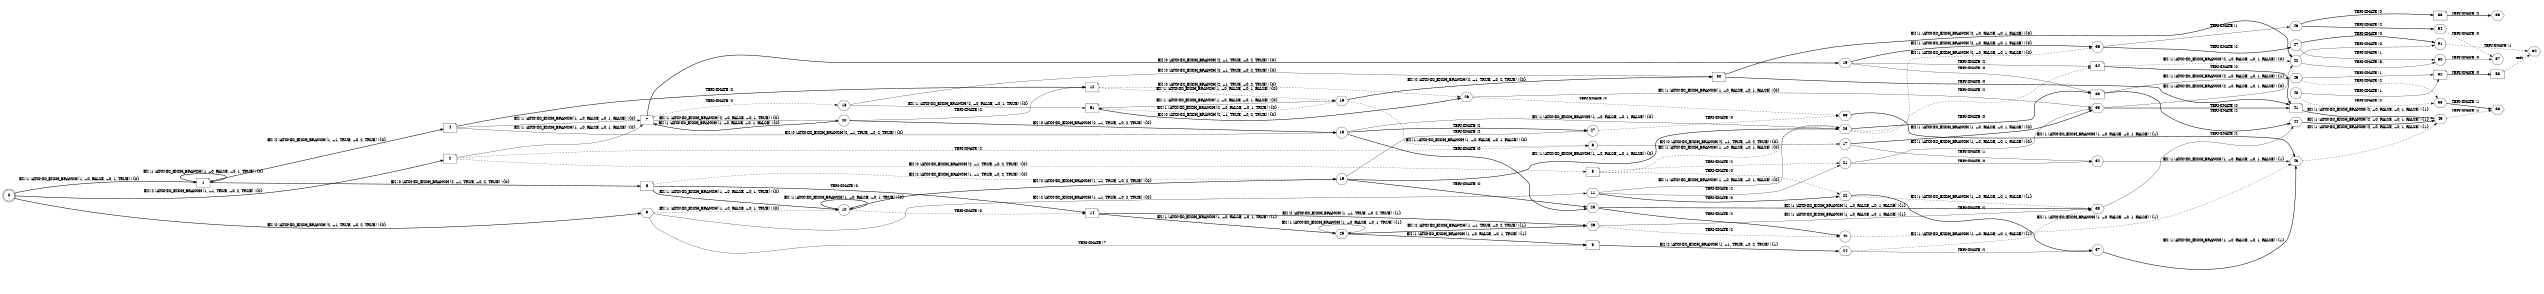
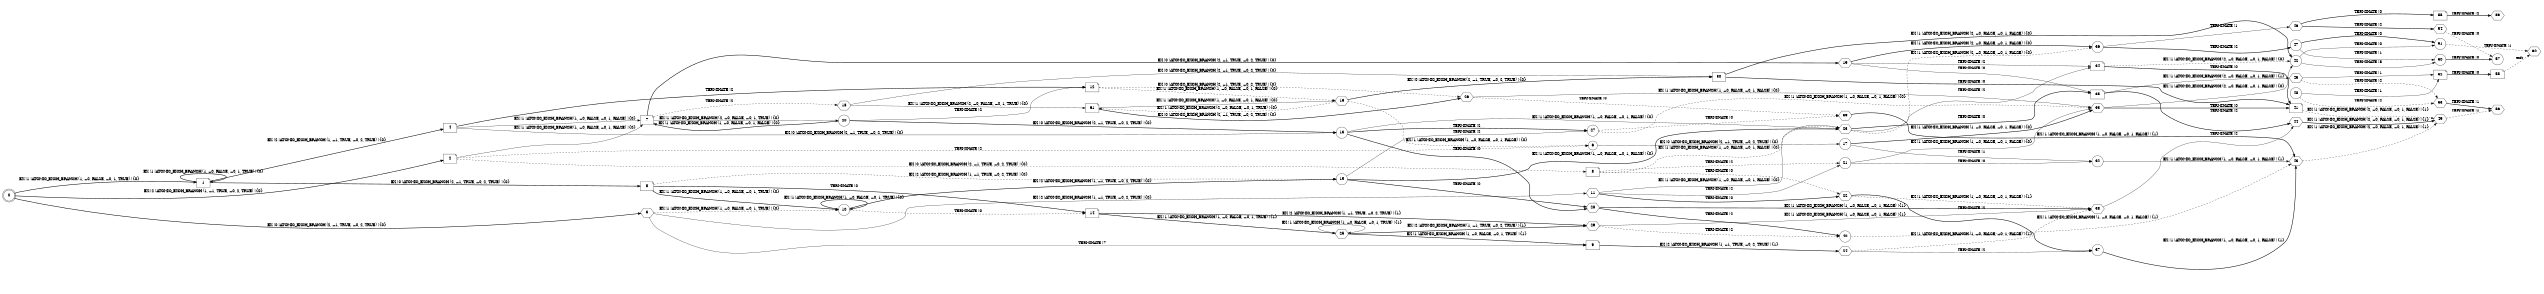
edge "50" -> "57": style solid -> bold
edge "27" -> "33": added, label "EX !1 !ATOMIC_EXCH_BRANCH (1, +0, FALSE, +0, 1, FALSE) !{0}"
edge "23" -> "34": style dashed -> solid
edge "41" -> "49": style bold -> dashed
